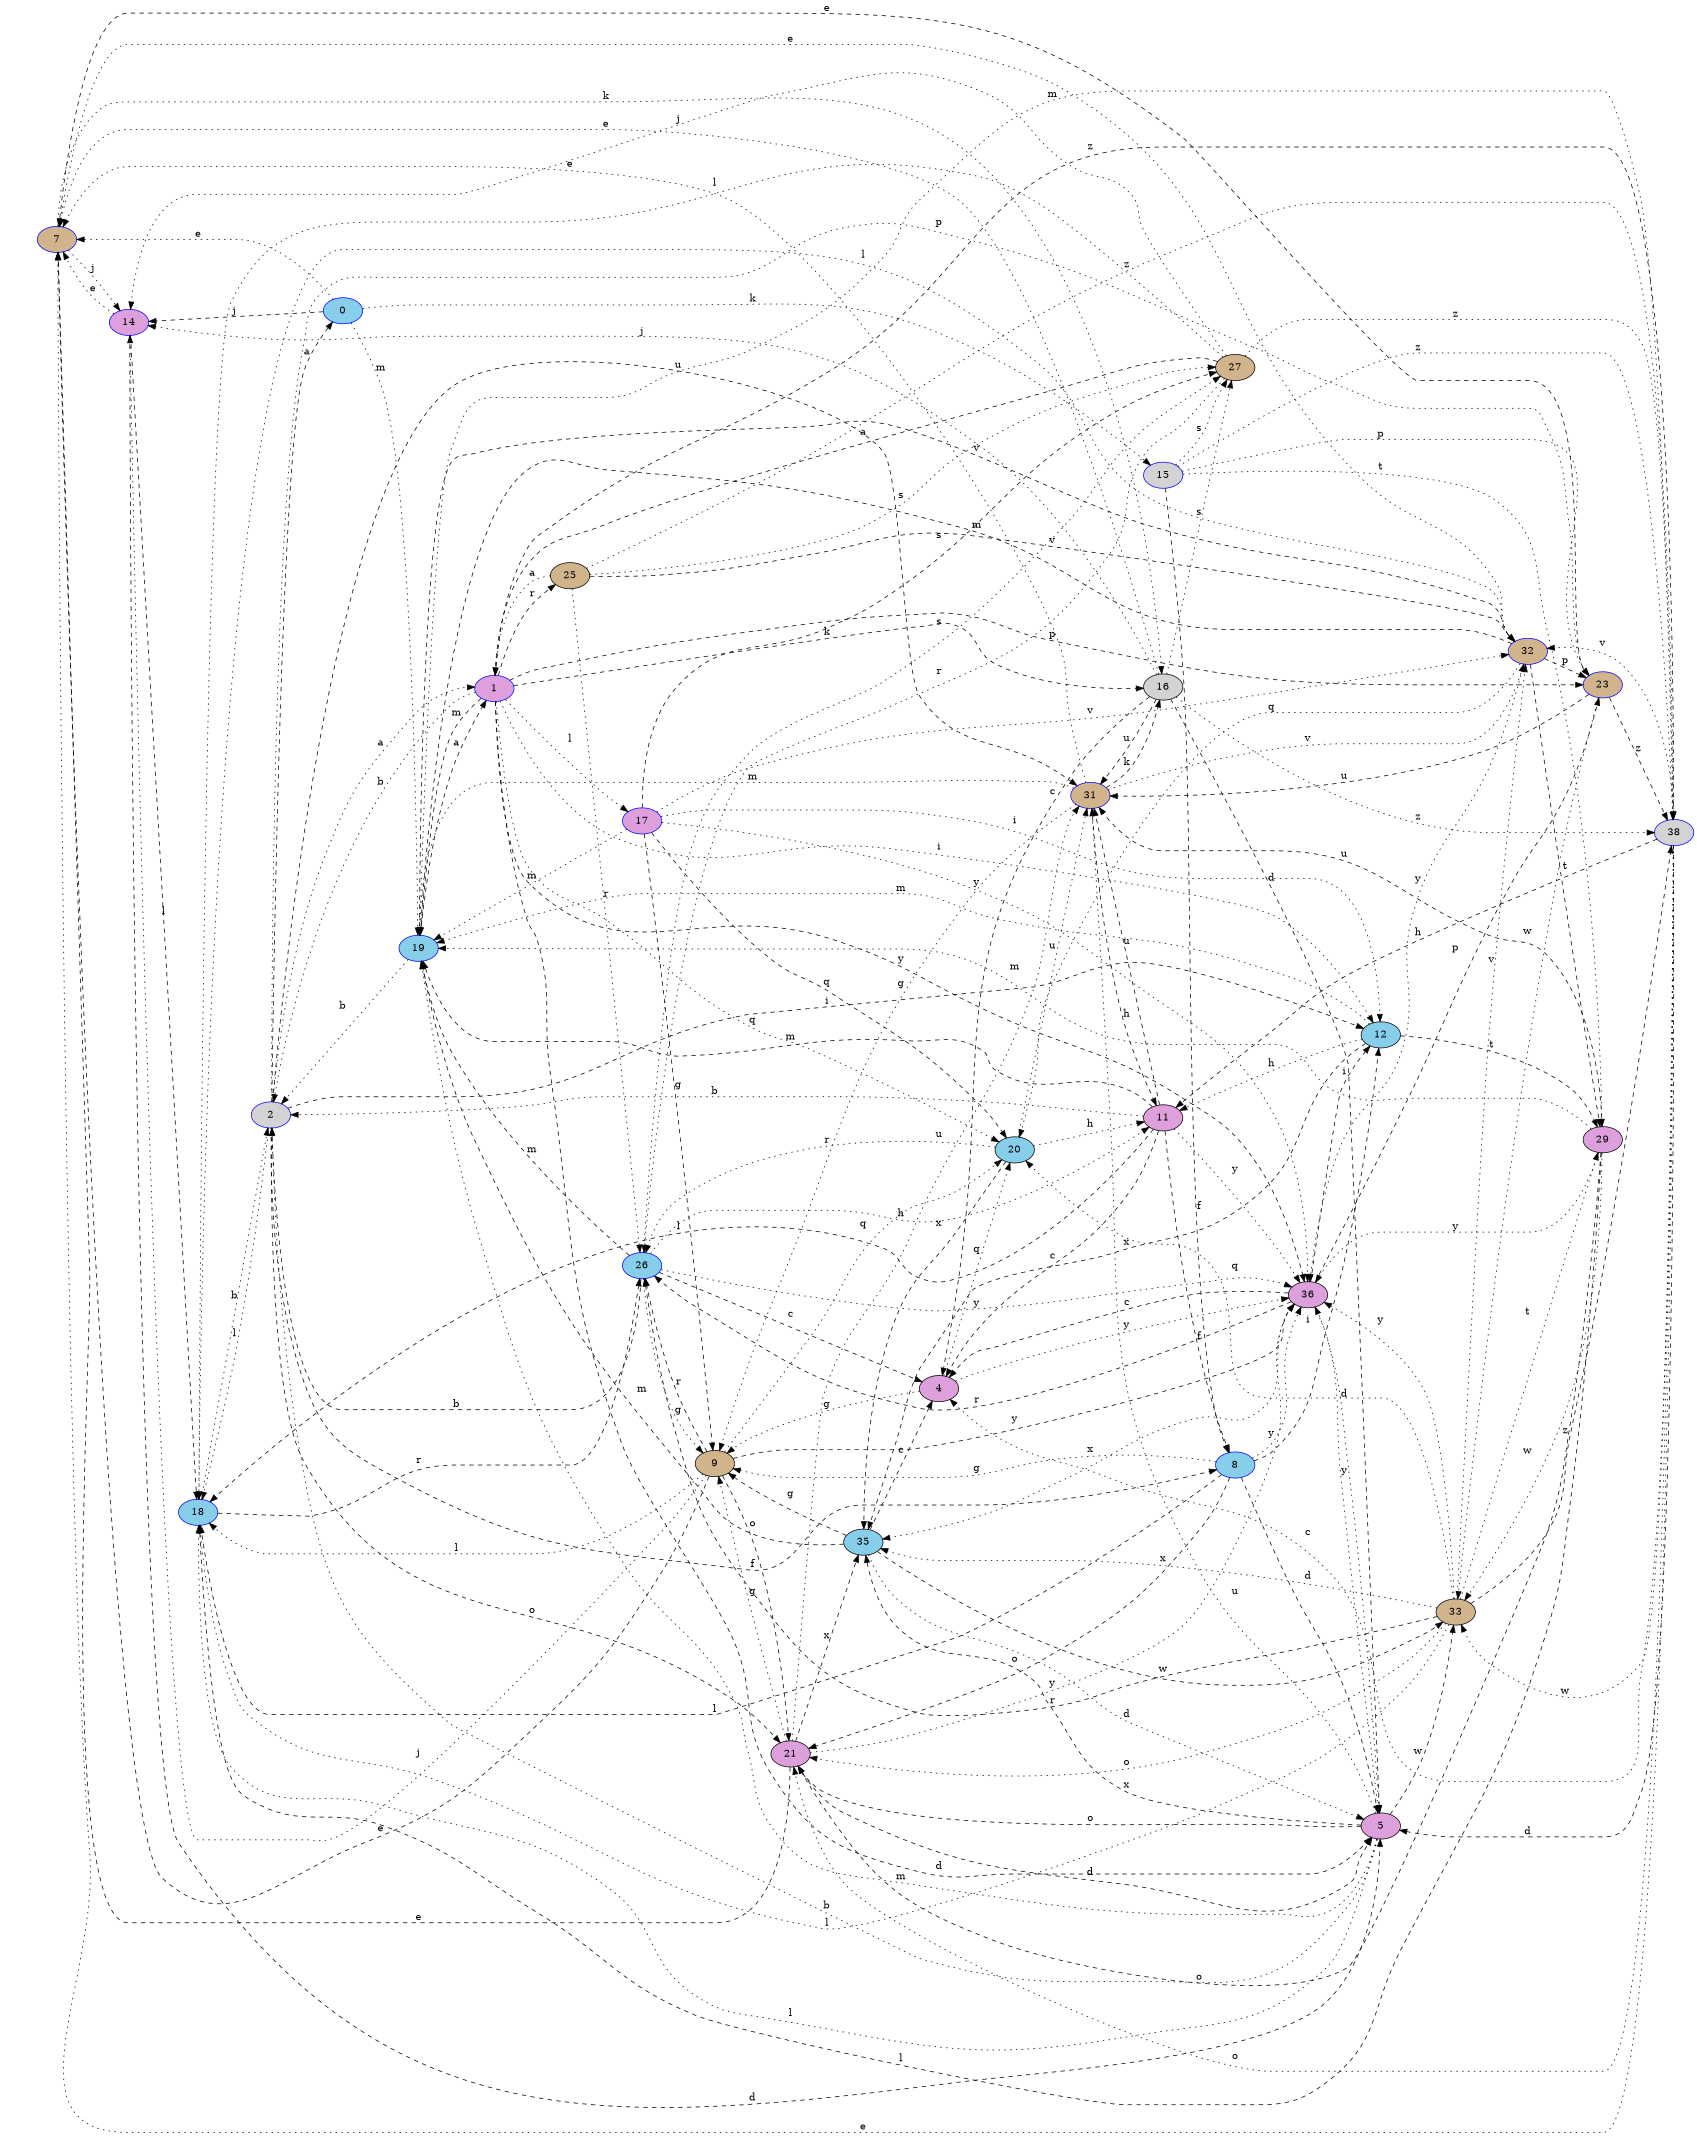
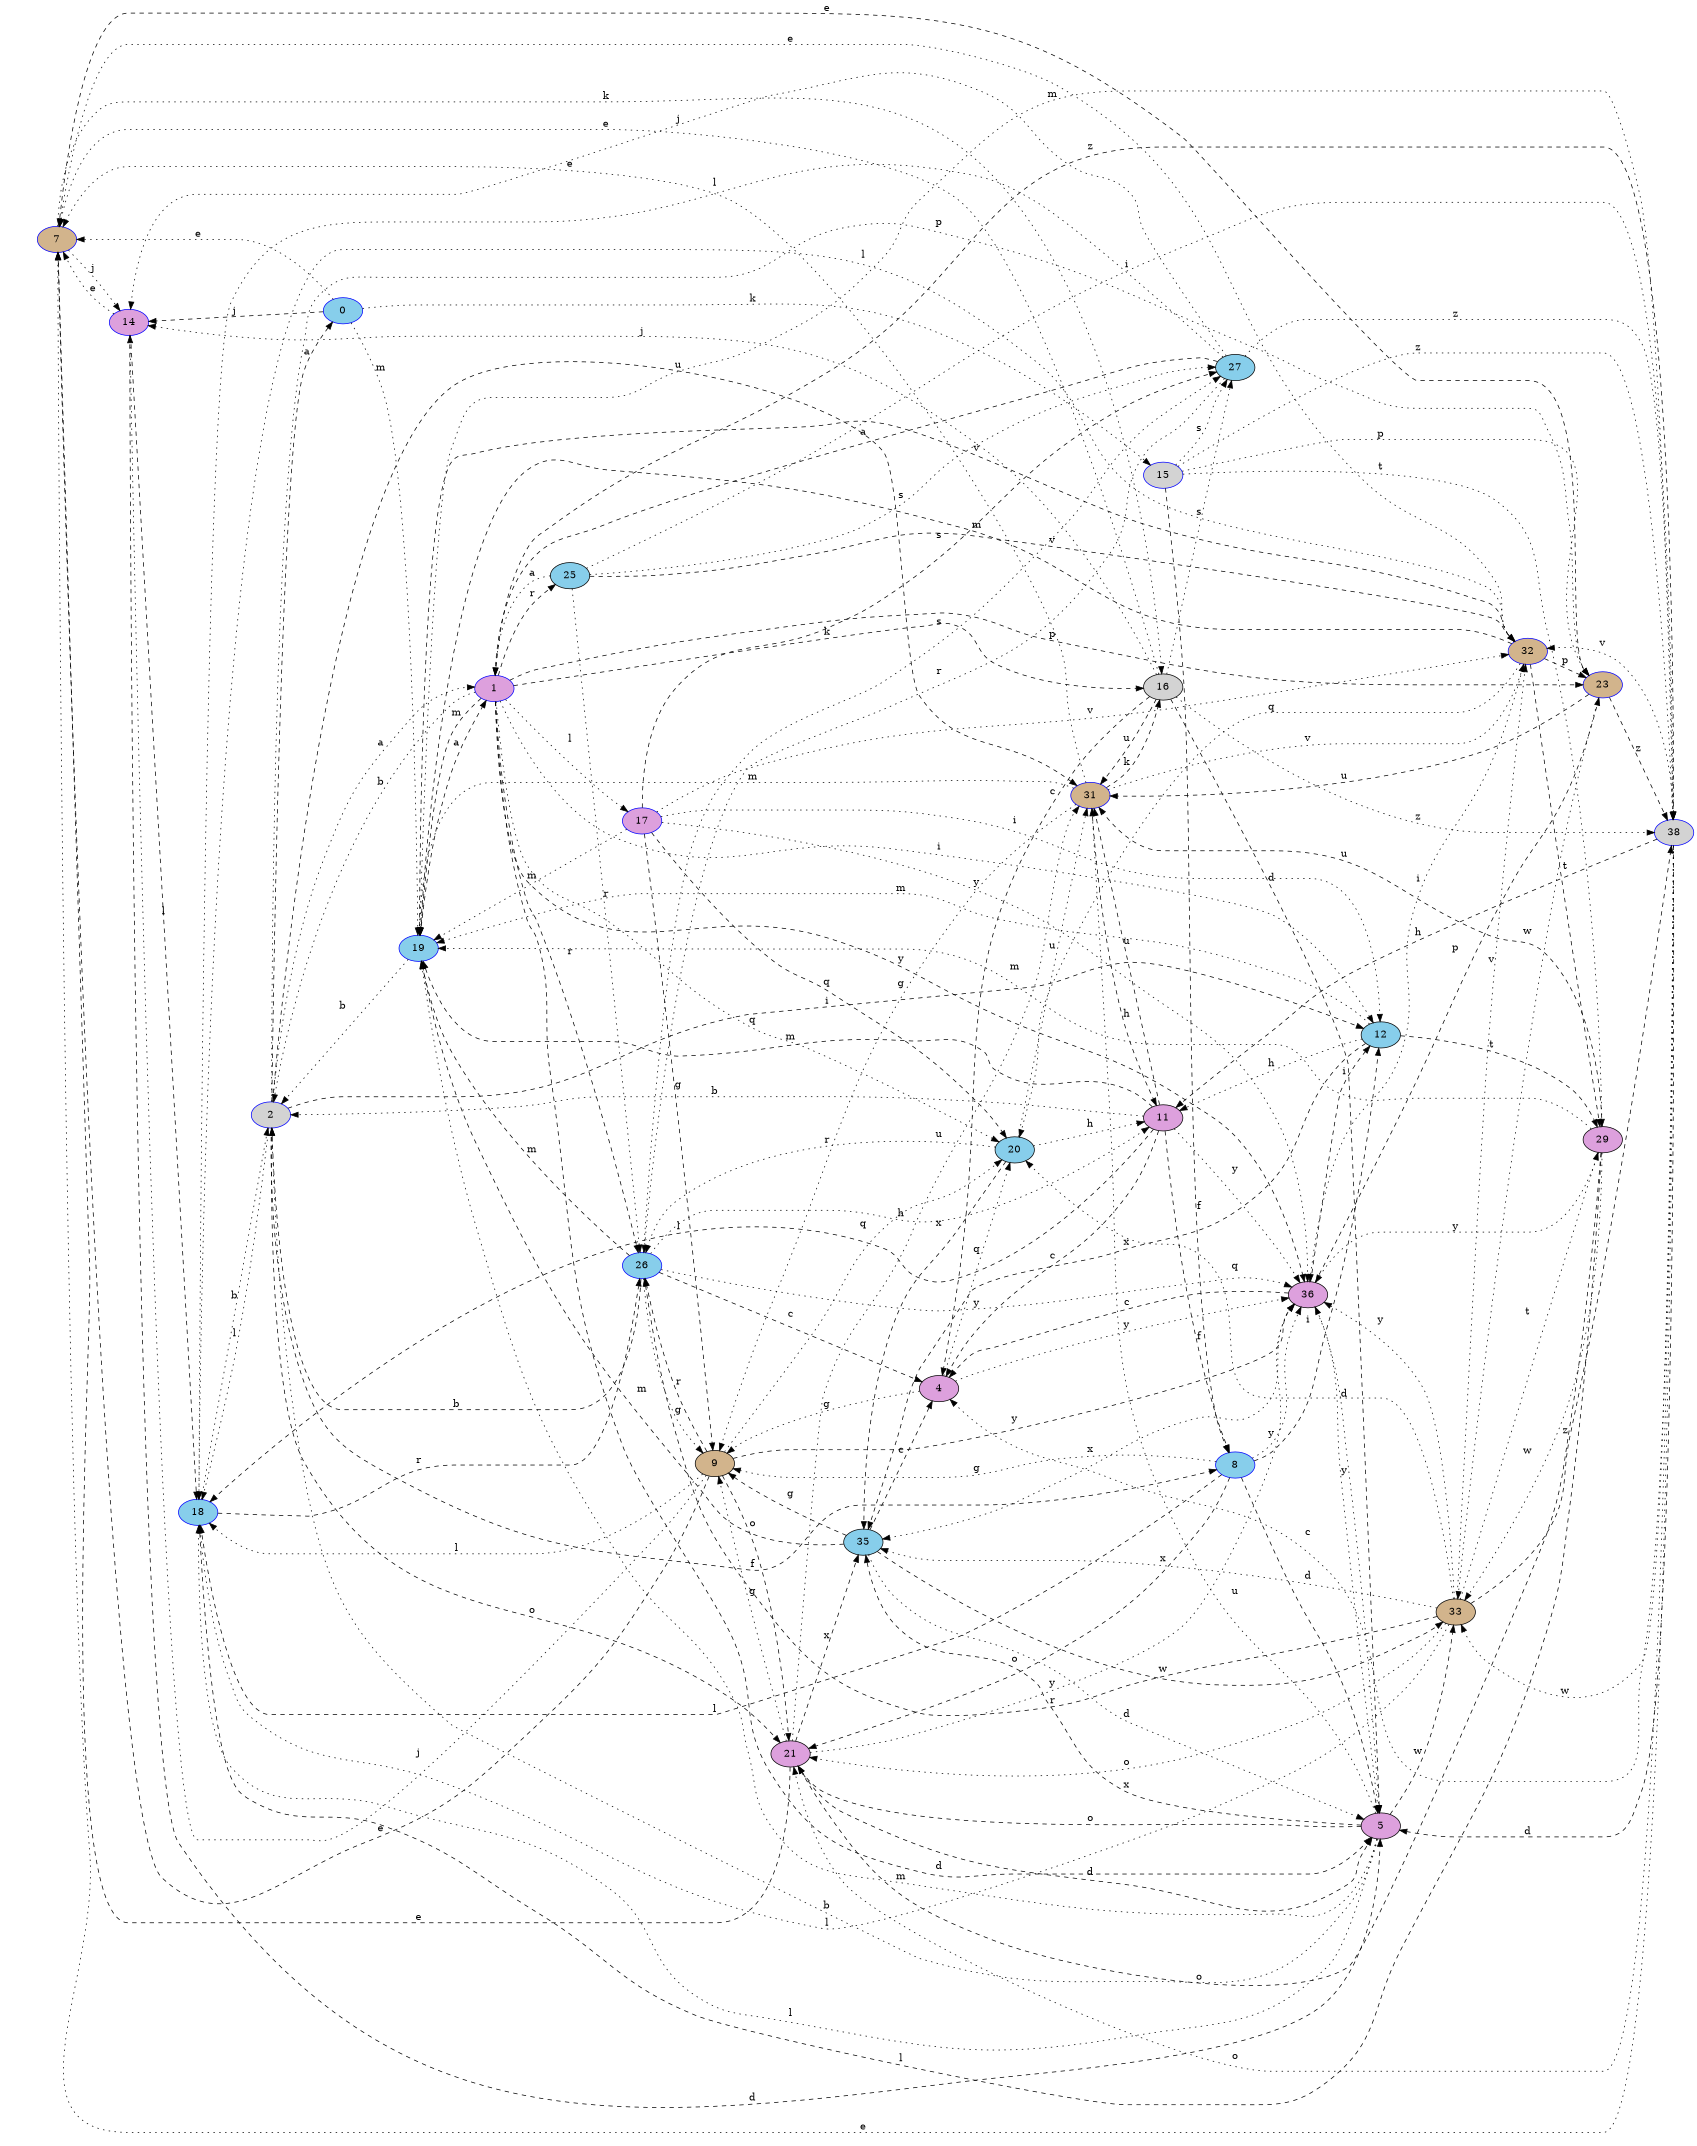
edge "25" -> "38": label "z" -> "i"
node "27": fillcolor tan -> skyblue
node "25": fillcolor tan -> skyblue
edge "32" -> "36": label "y" -> "i"
edge "36" -> "26": now "1" -> "26"
